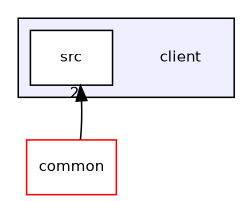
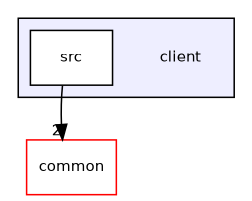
edge "common" -> "src": reversed
